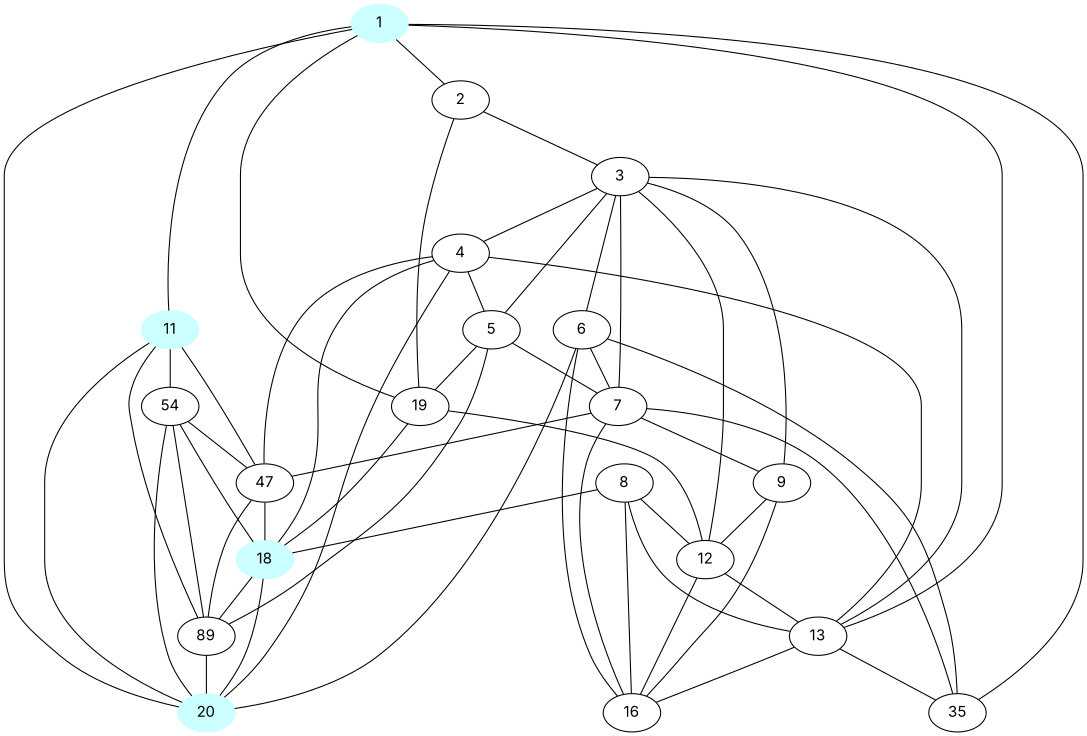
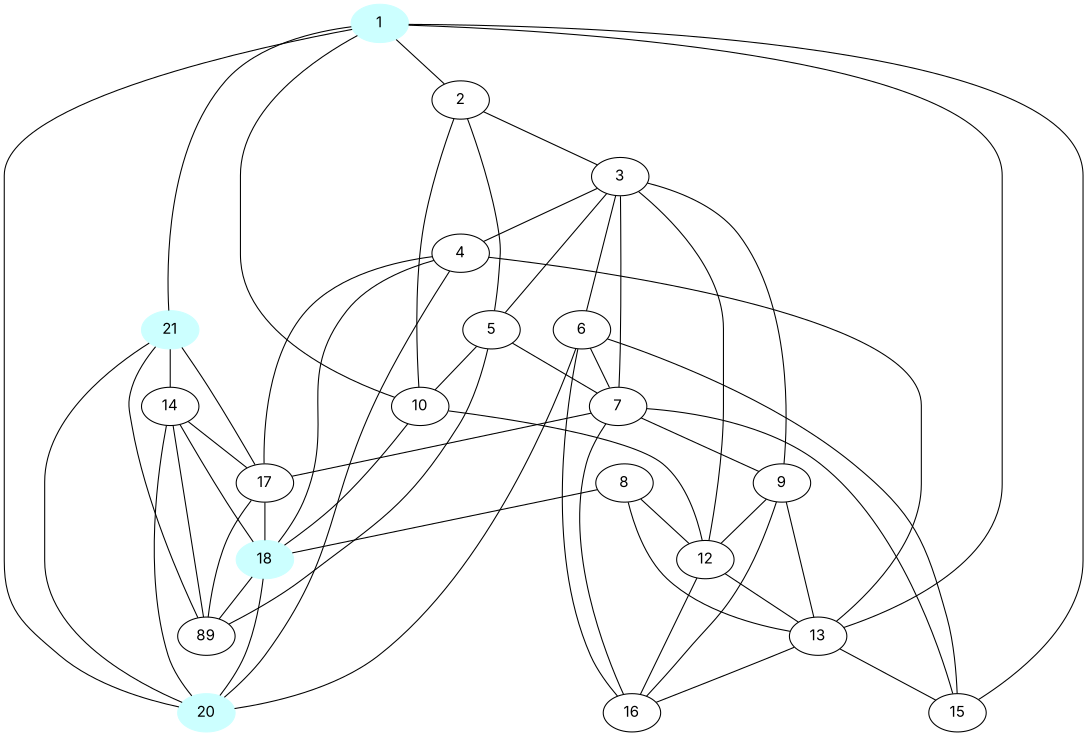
edge "4" -- "5": now "2" -- "5"
edge "3" -- "13": now "9" -- "13"
node "11": label "11" -> "21"
node "54": label "54" -> "14"
node "19": label "19" -> "10"
node "47": label "47" -> "17"
edge "8" -- "16": removed
edge "89" -- "20": removed
node "35": label "35" -> "15"
